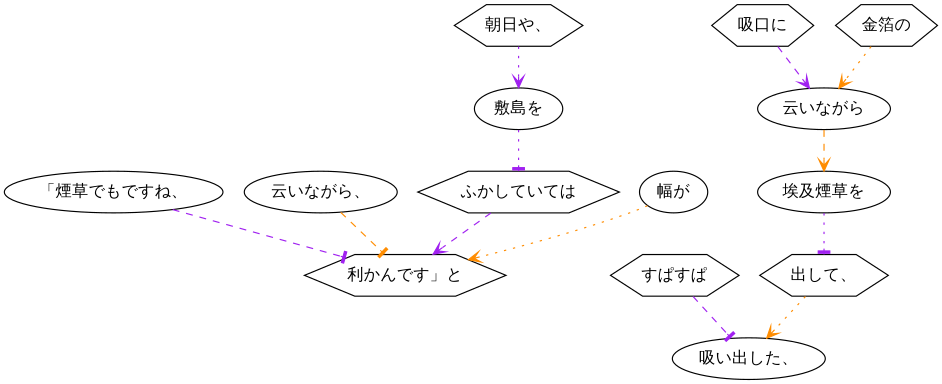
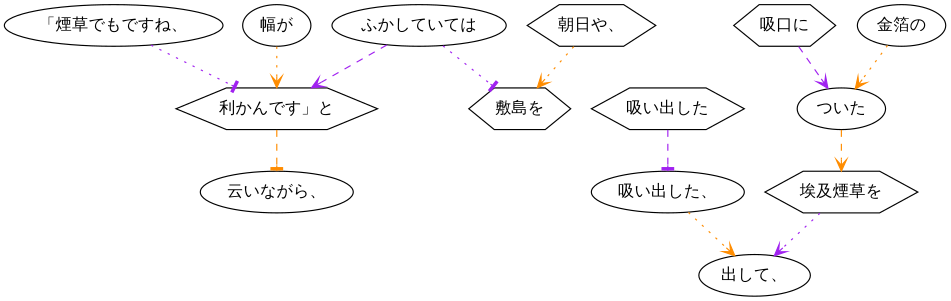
node "金箔の": shape hexagon -> ellipse
edge "朝日や、" -> "敷島を": color purple -> darkorange
node "敷島を": shape ellipse -> hexagon
node "云いながら": label "云いながら" -> "ついた"
edge "敷島を" -> "ふかしていては": reversed
node "ふかしていては": shape hexagon -> ellipse
node "埃及煙草を": shape ellipse -> hexagon
edge "云いながら、" -> "利かんです」と": reversed
edge "埃及煙草を" -> "出して、": arrowhead tee -> vee
edge "「煙草でもですね、" -> "利かんです」と": style dashed -> dotted
node "すぱすぱ": label "すぱすぱ" -> "吸い出した"
node "出して、": shape hexagon -> ellipse
edge "出して、" -> "吸い出した、": reversed
